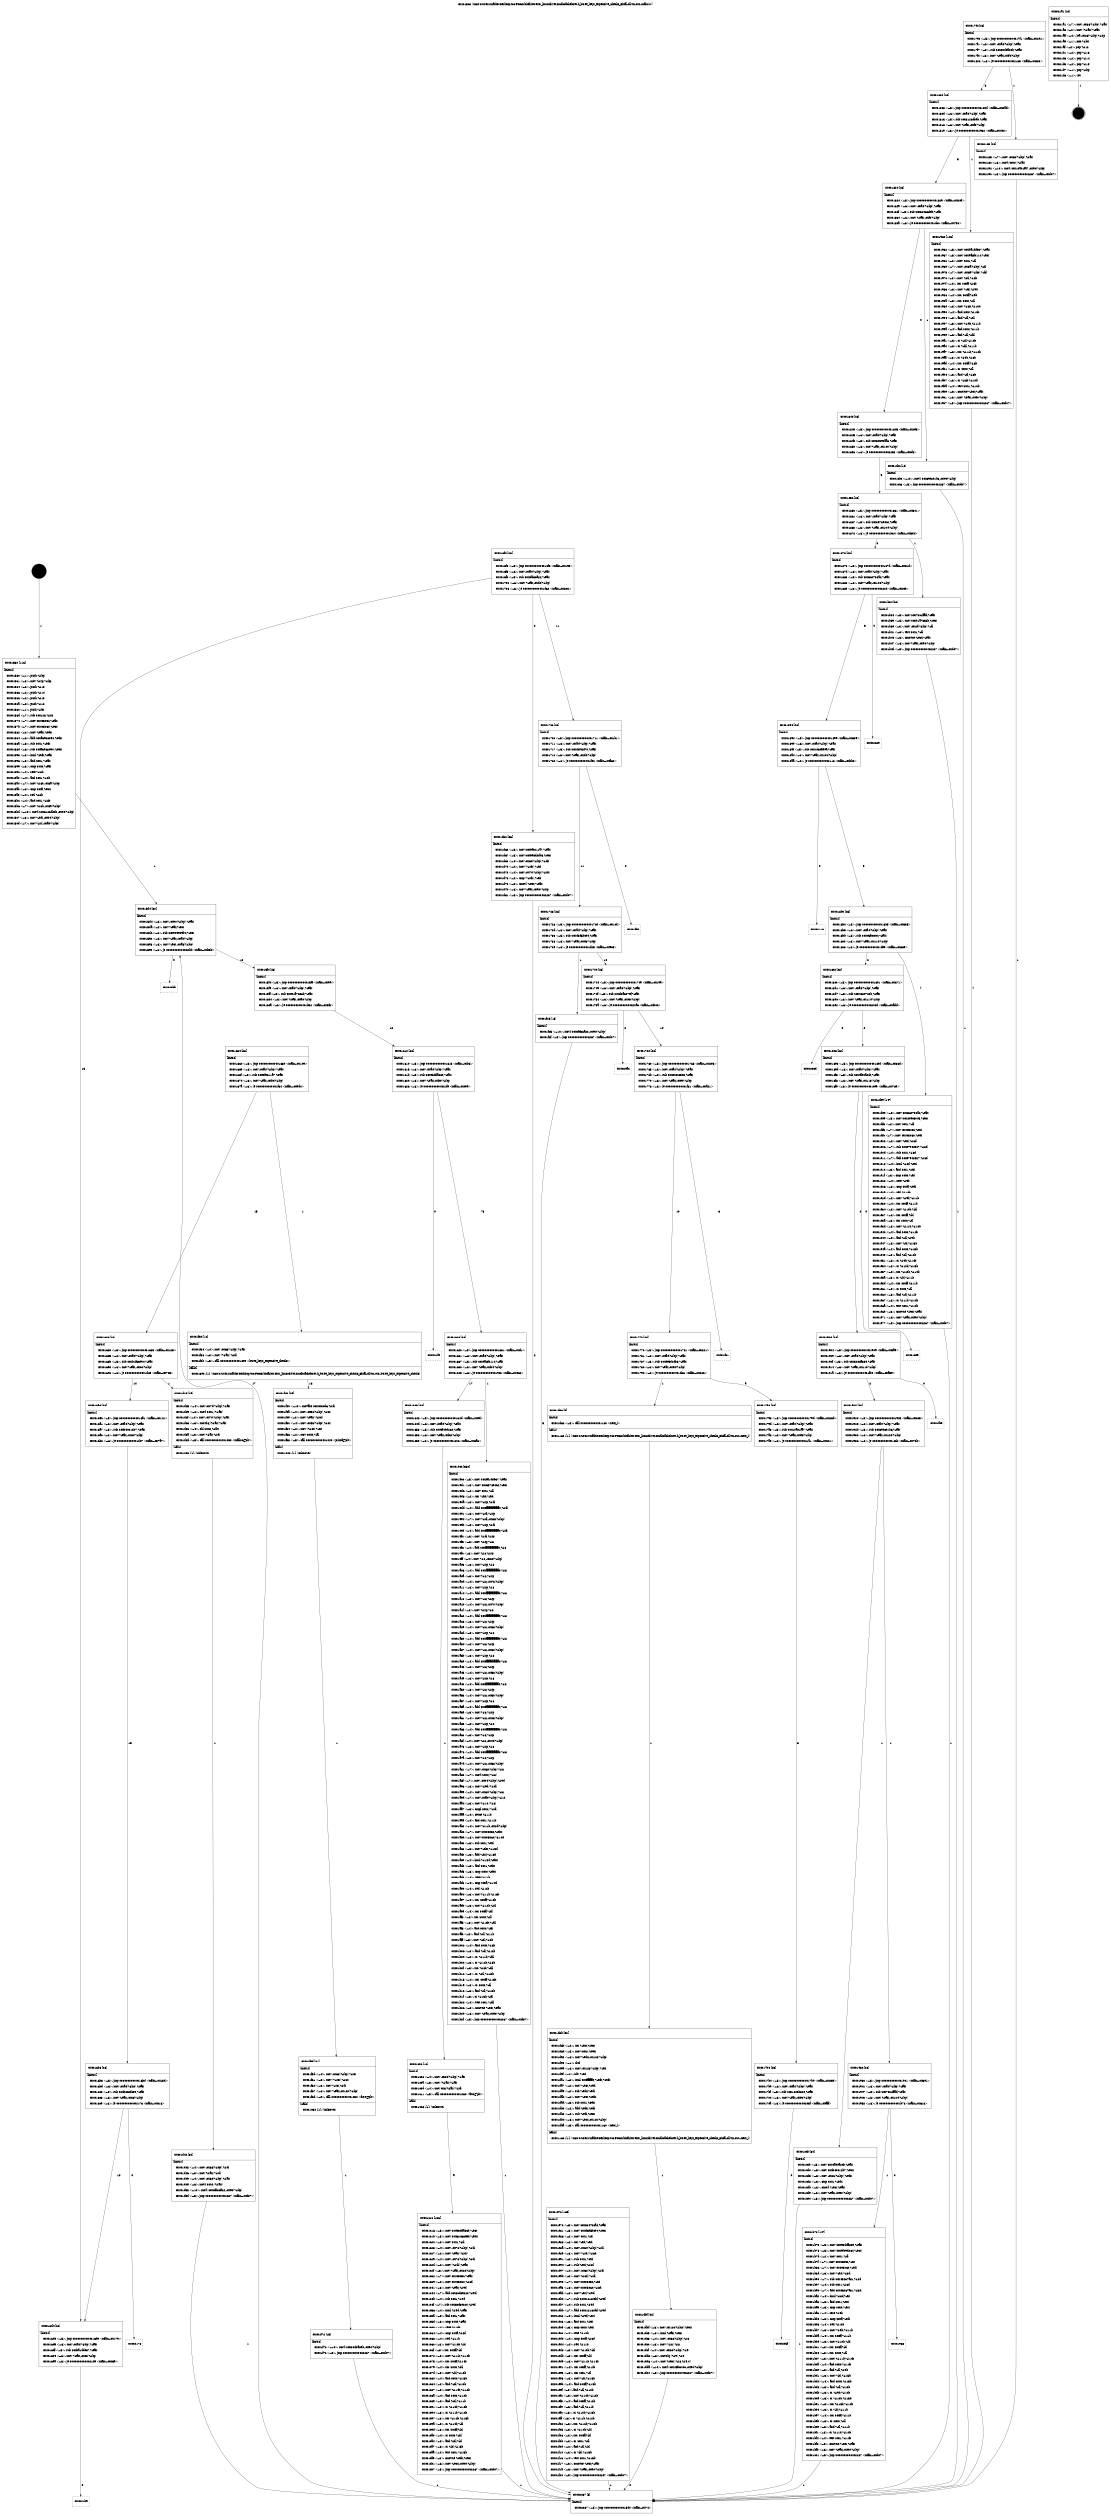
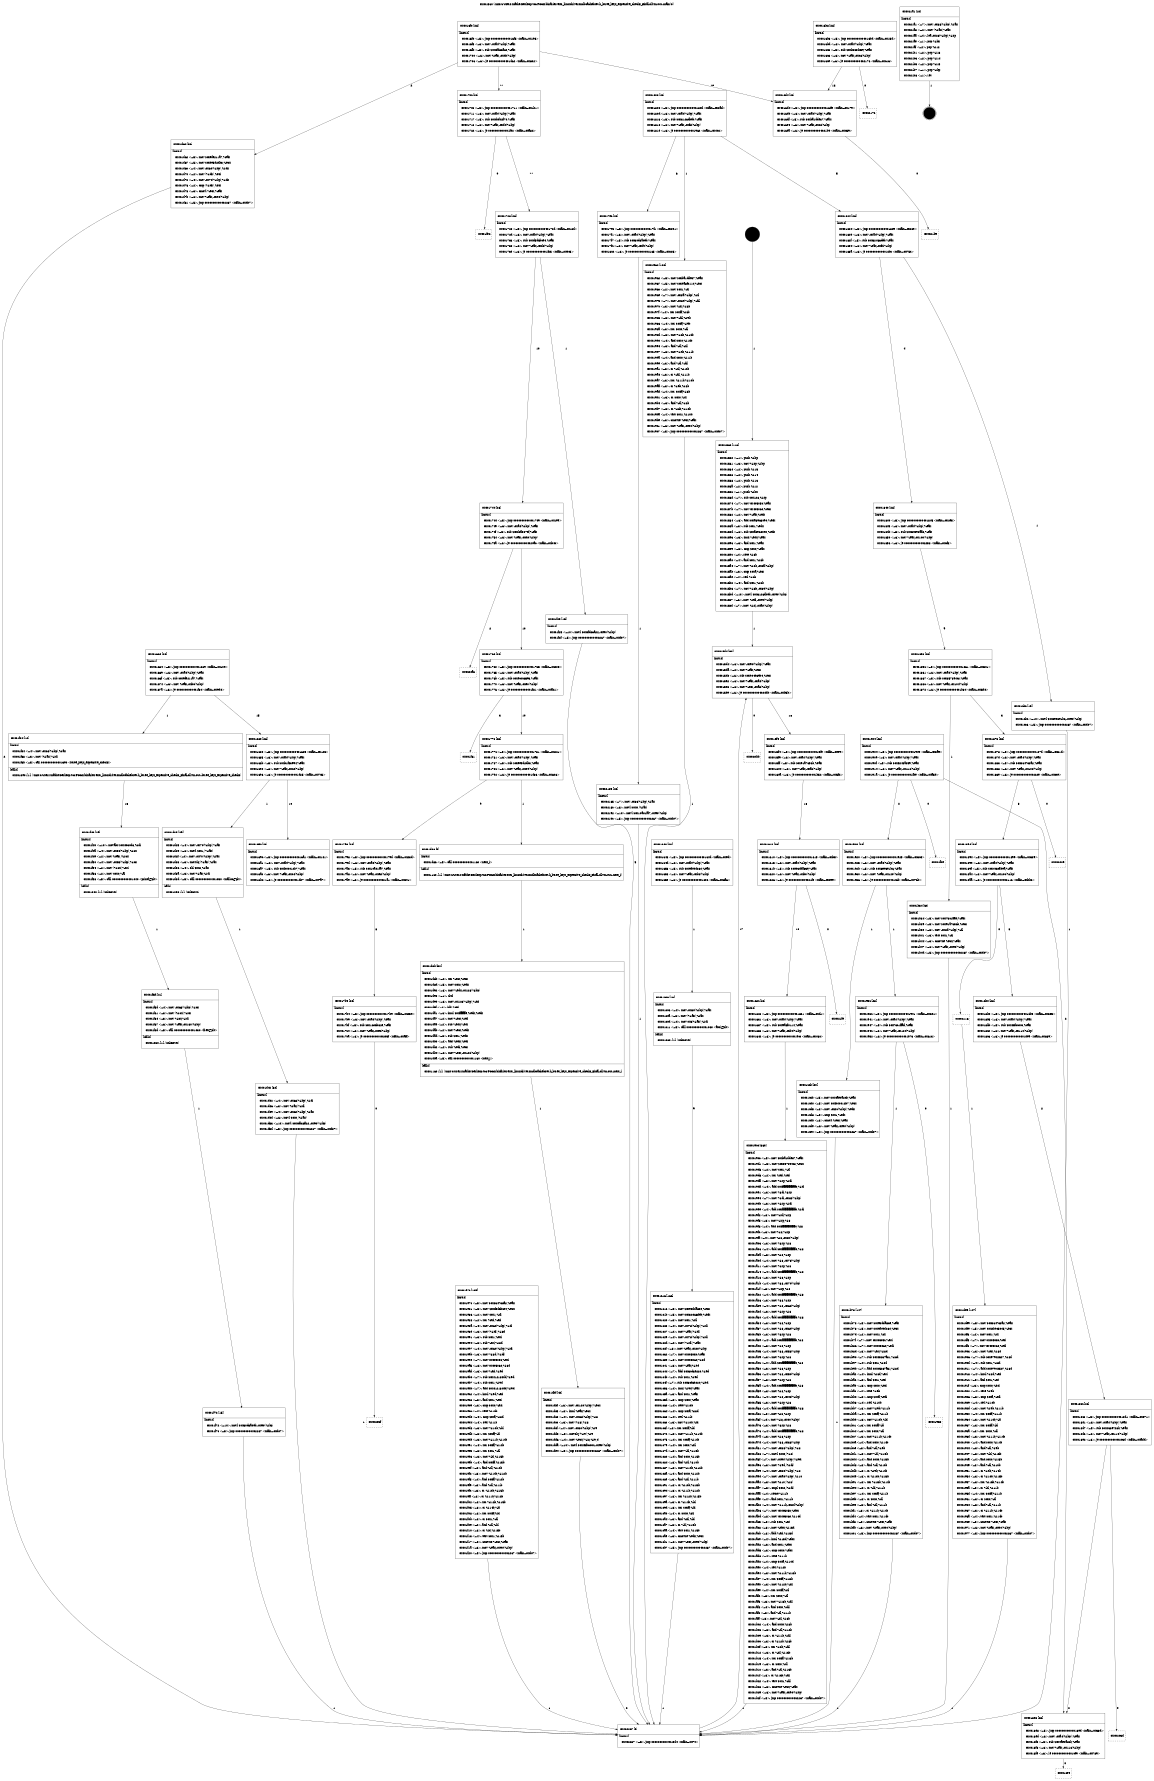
edge "0x4017ec [28]" -> "0x401808 [28]": reversed
edge "0x4018b0 [28]" -> "0x401de9 [147]": now "0x402116" -> "0x401de9 [147]"
edge "0x4018e8 [28]" -> "0x401904 [28]": reversed
edge "0x401610 [28]" -> "0x40162c [28]": label " 78" -> " 18"
edge "0x40162c [28]" -> "0x401648 [28]": removed, label "17"
edge "0x40169c [28]" -> "0x4016b8 [28]": removed, label "13"
